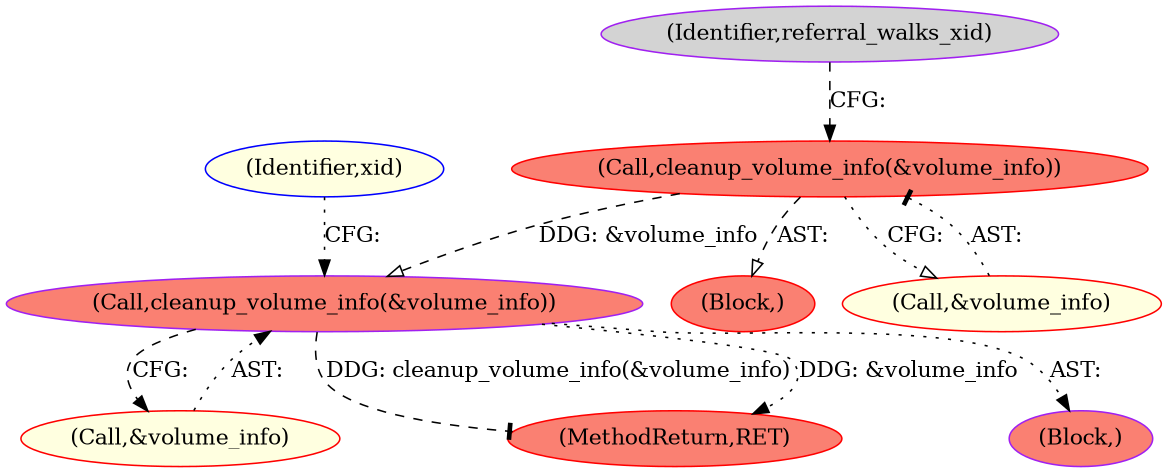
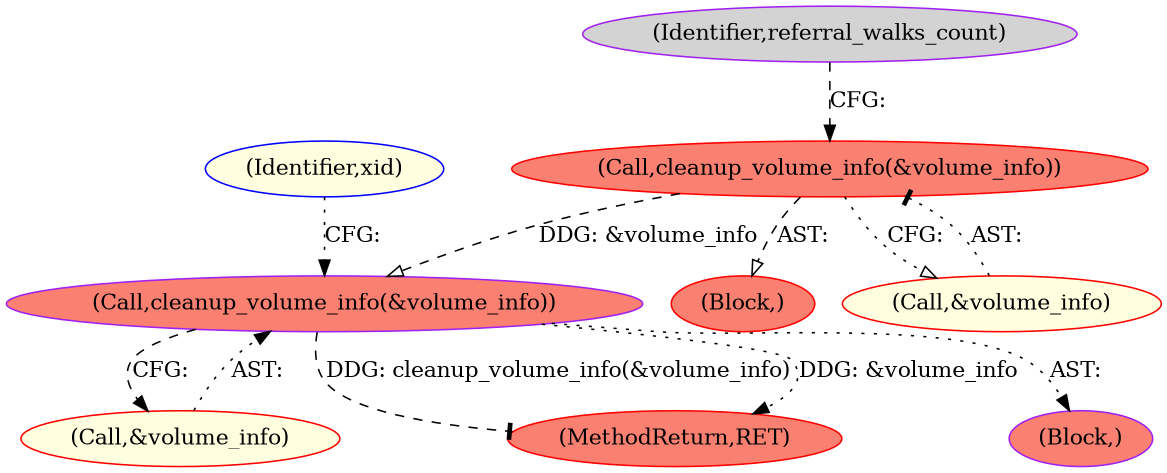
node "(Identifier,referral_walks_xid)": label "(Identifier,referral_walks_xid)" -> "(Identifier,referral_walks_count)"
